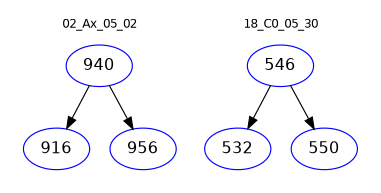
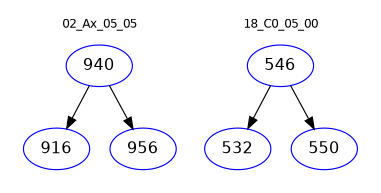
cluster "02_Ax_05_02": label "02_Ax_05_02" -> "02_Ax_05_05"
cluster "18_C0_05_30": label "18_C0_05_30" -> "18_C0_05_00"
